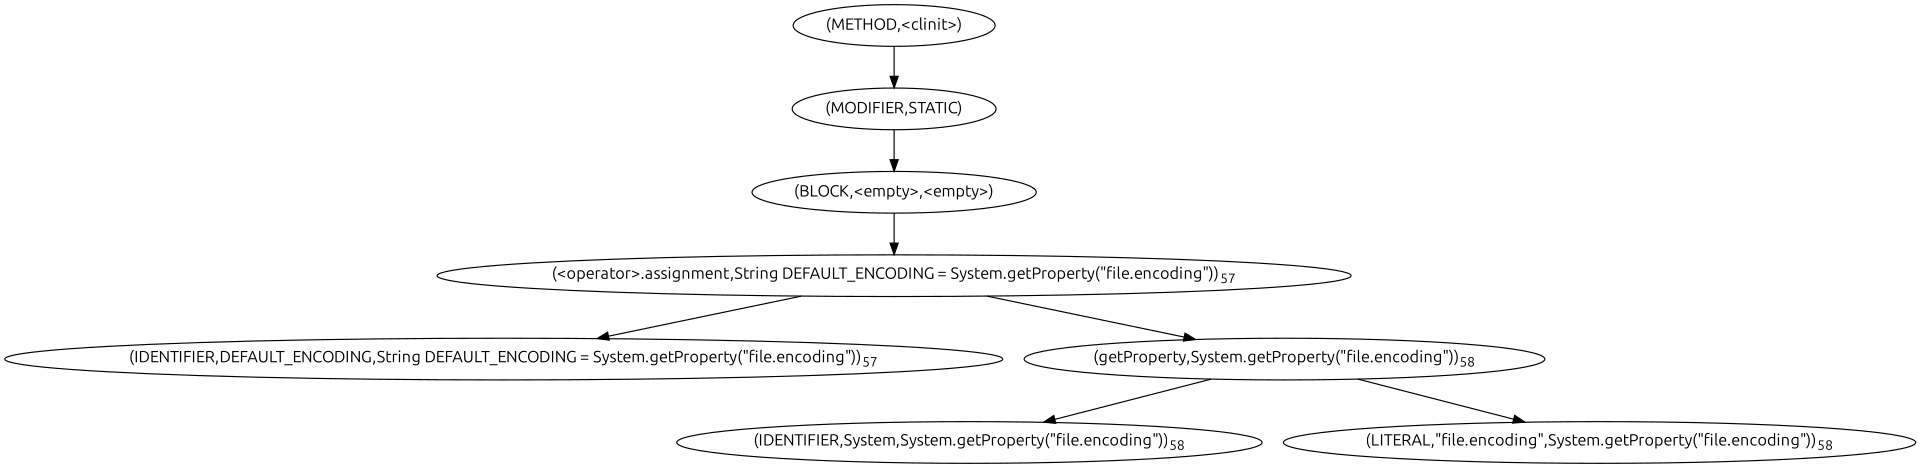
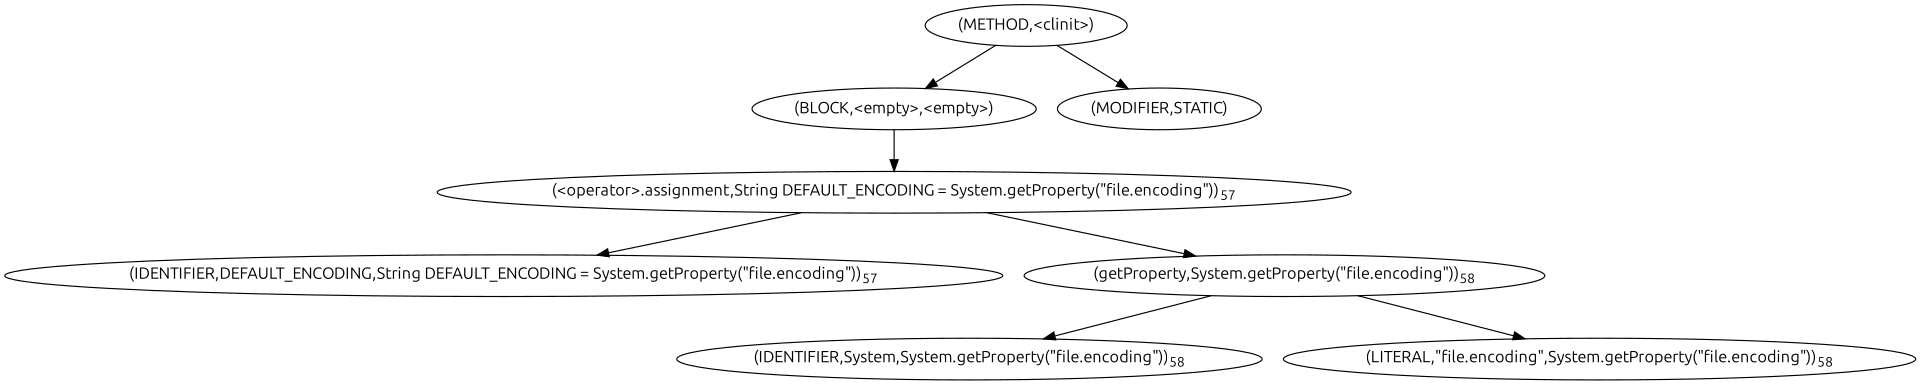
edge "(MODIFIER,STATIC)" -> "(BLOCK,<empty>,<empty>)": now "(METHOD,<clinit>)" -> "(BLOCK,<empty>,<empty>)"
